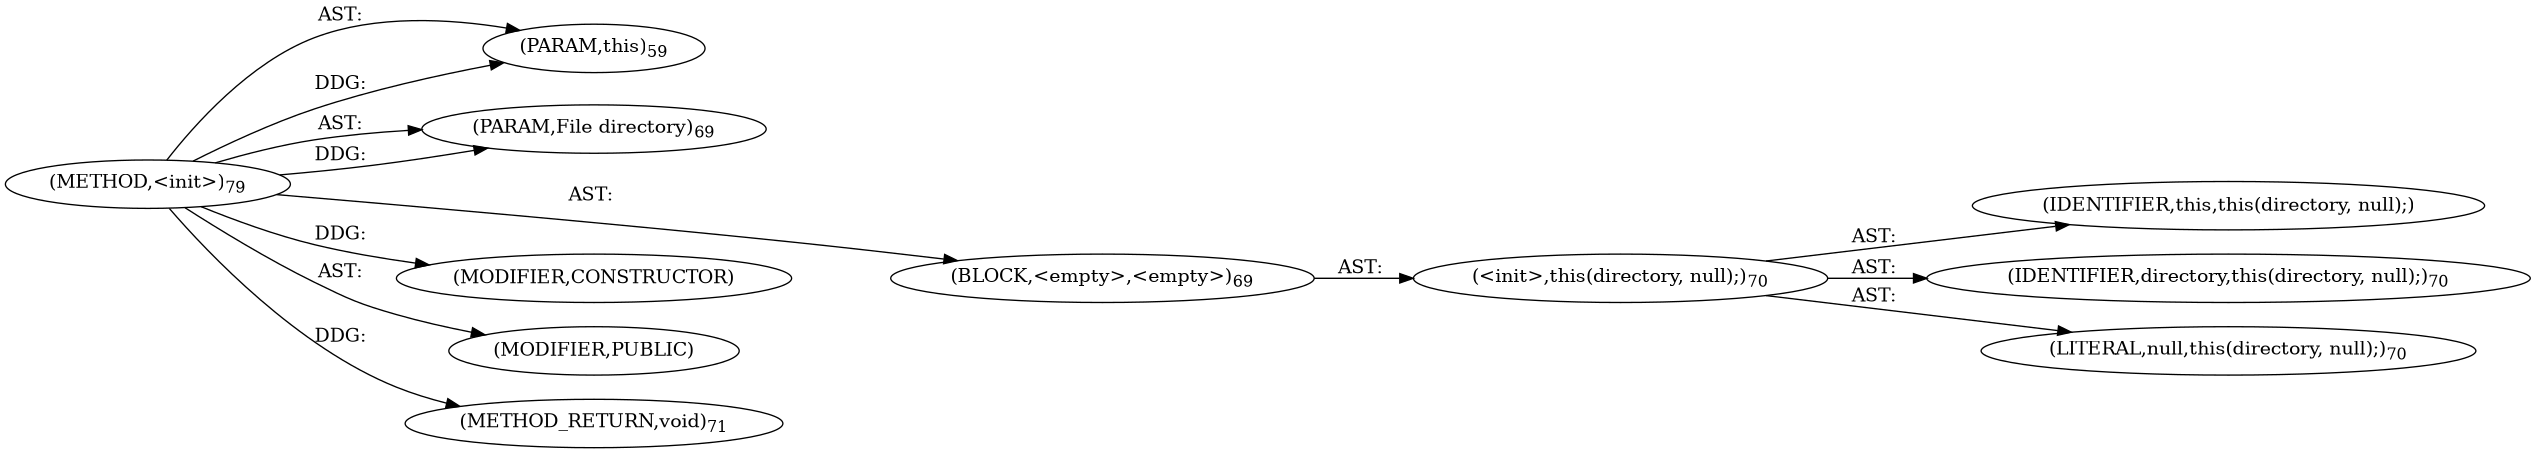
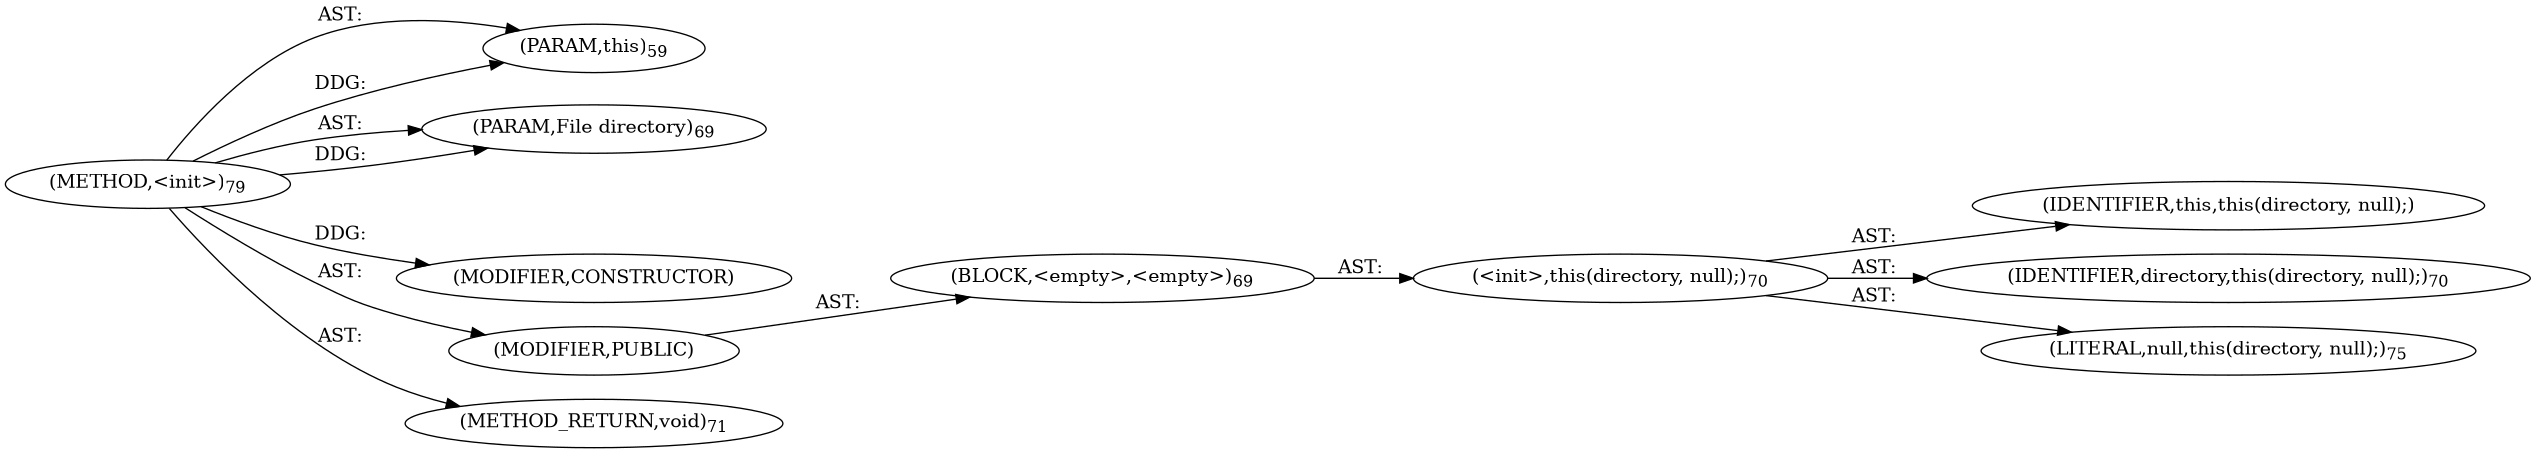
edge "(METHOD,<init>)" -> "(BLOCK,<empty>,<empty>)": now "(MODIFIER,PUBLIC)" -> "(BLOCK,<empty>,<empty>)"
edge "(METHOD,<init>)" -> "(METHOD_RETURN,void)": label "DDG: " -> "AST: "
node "(LITERAL,null,this(directory, null);)": text "70" -> "75"
